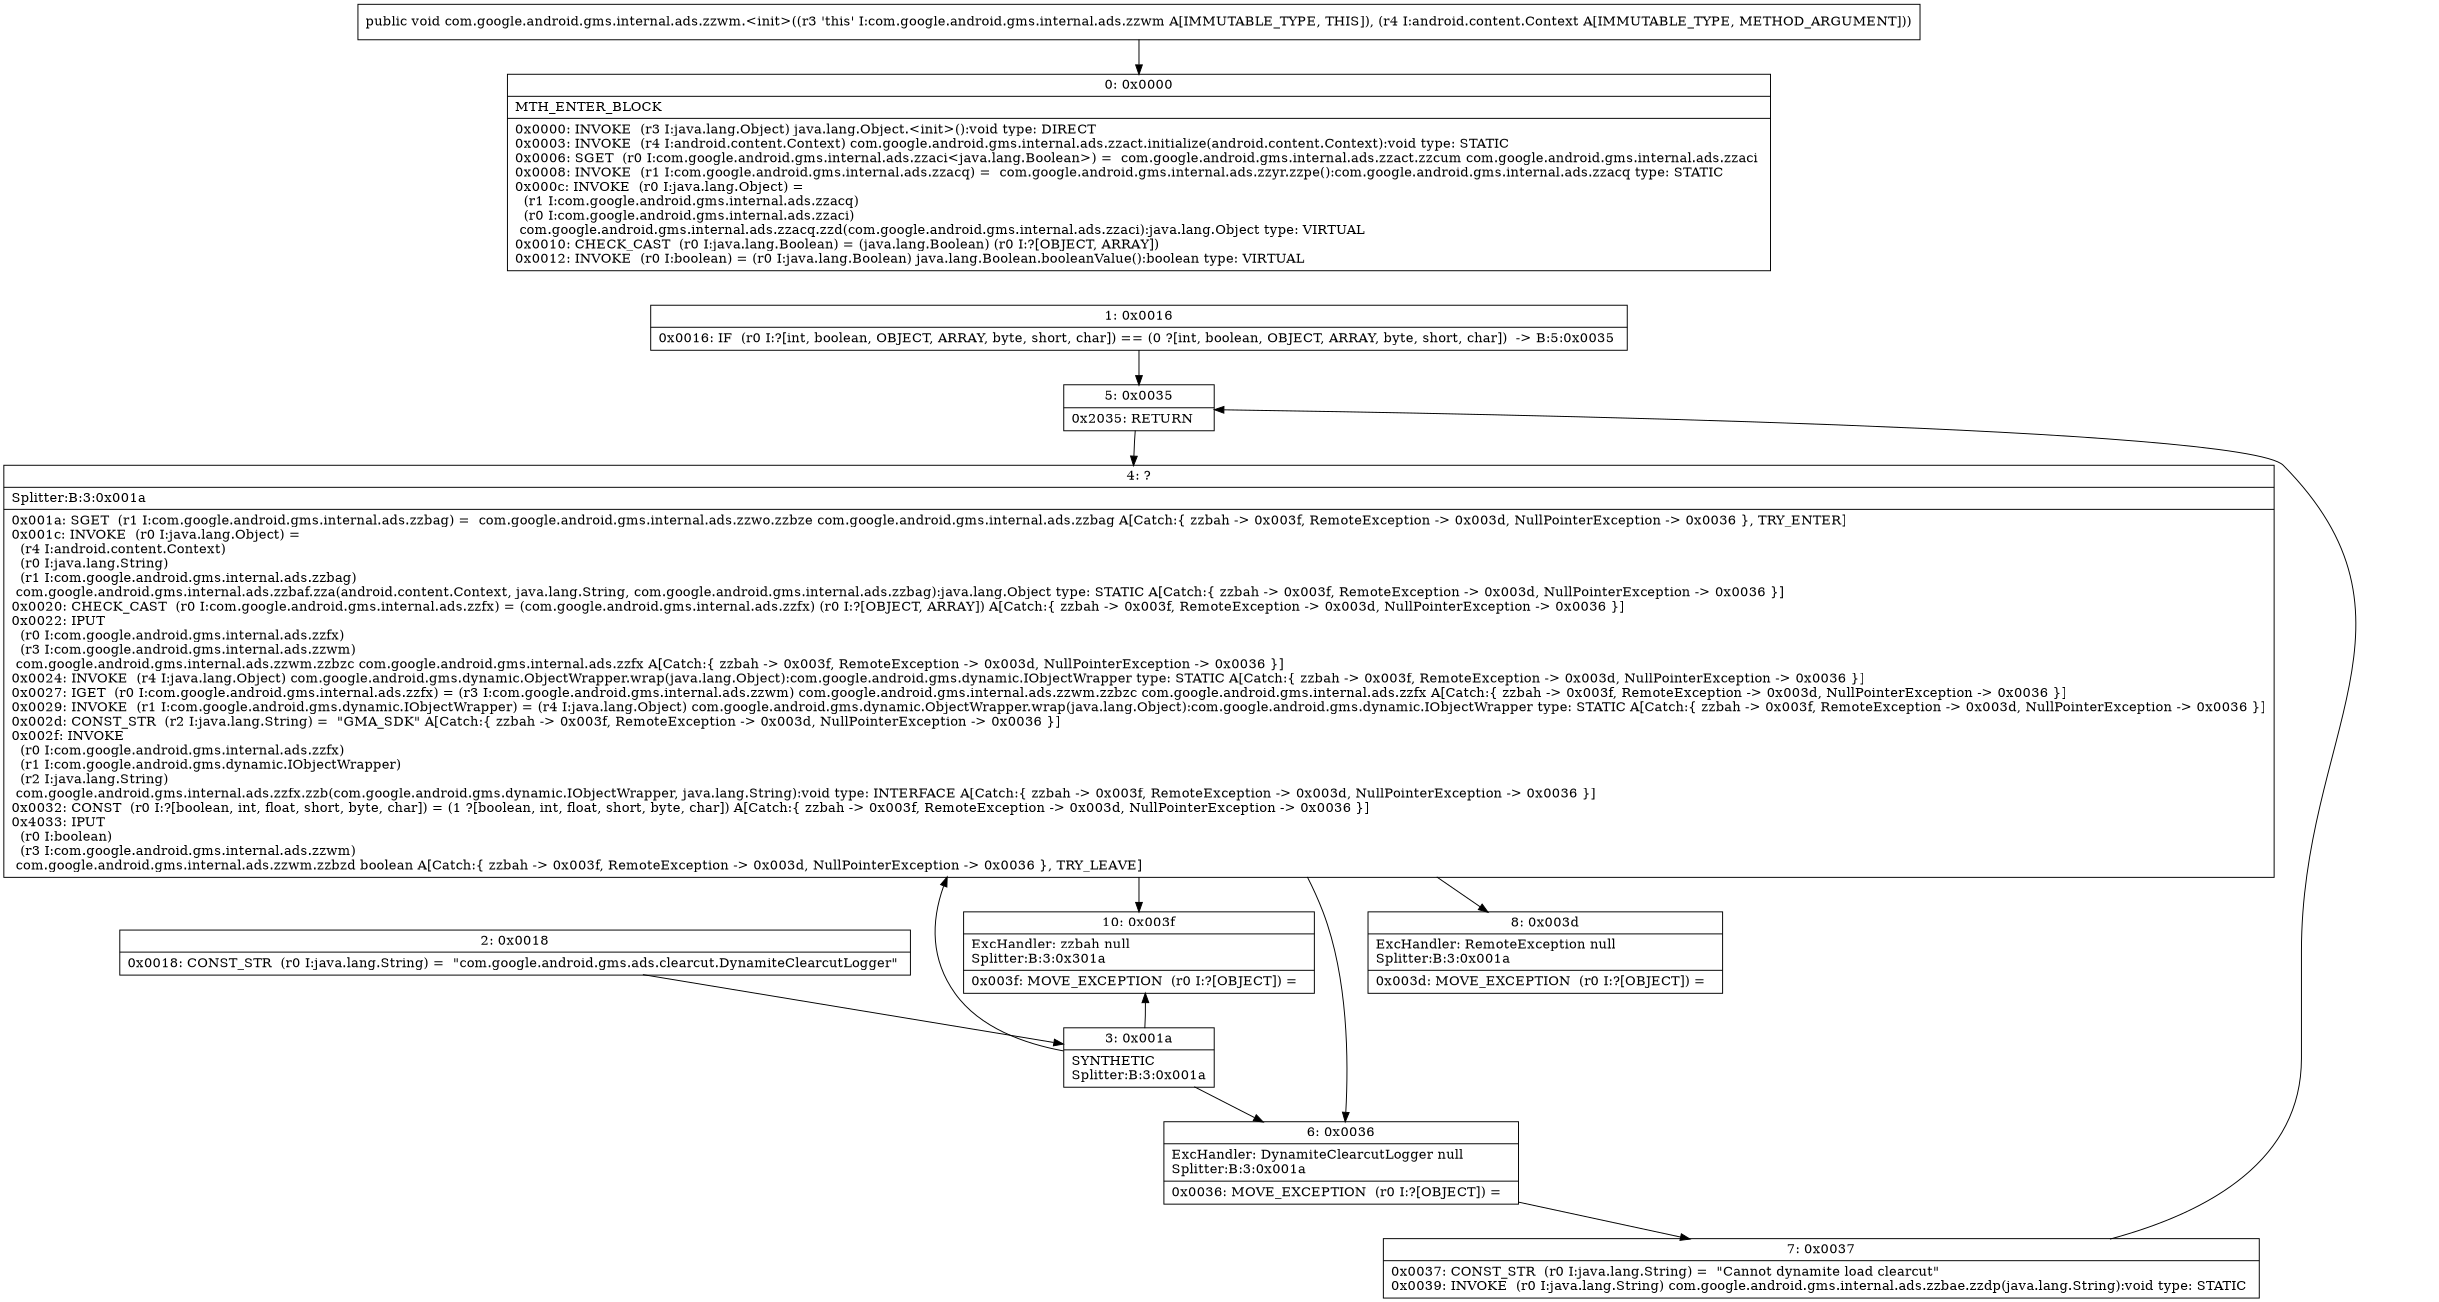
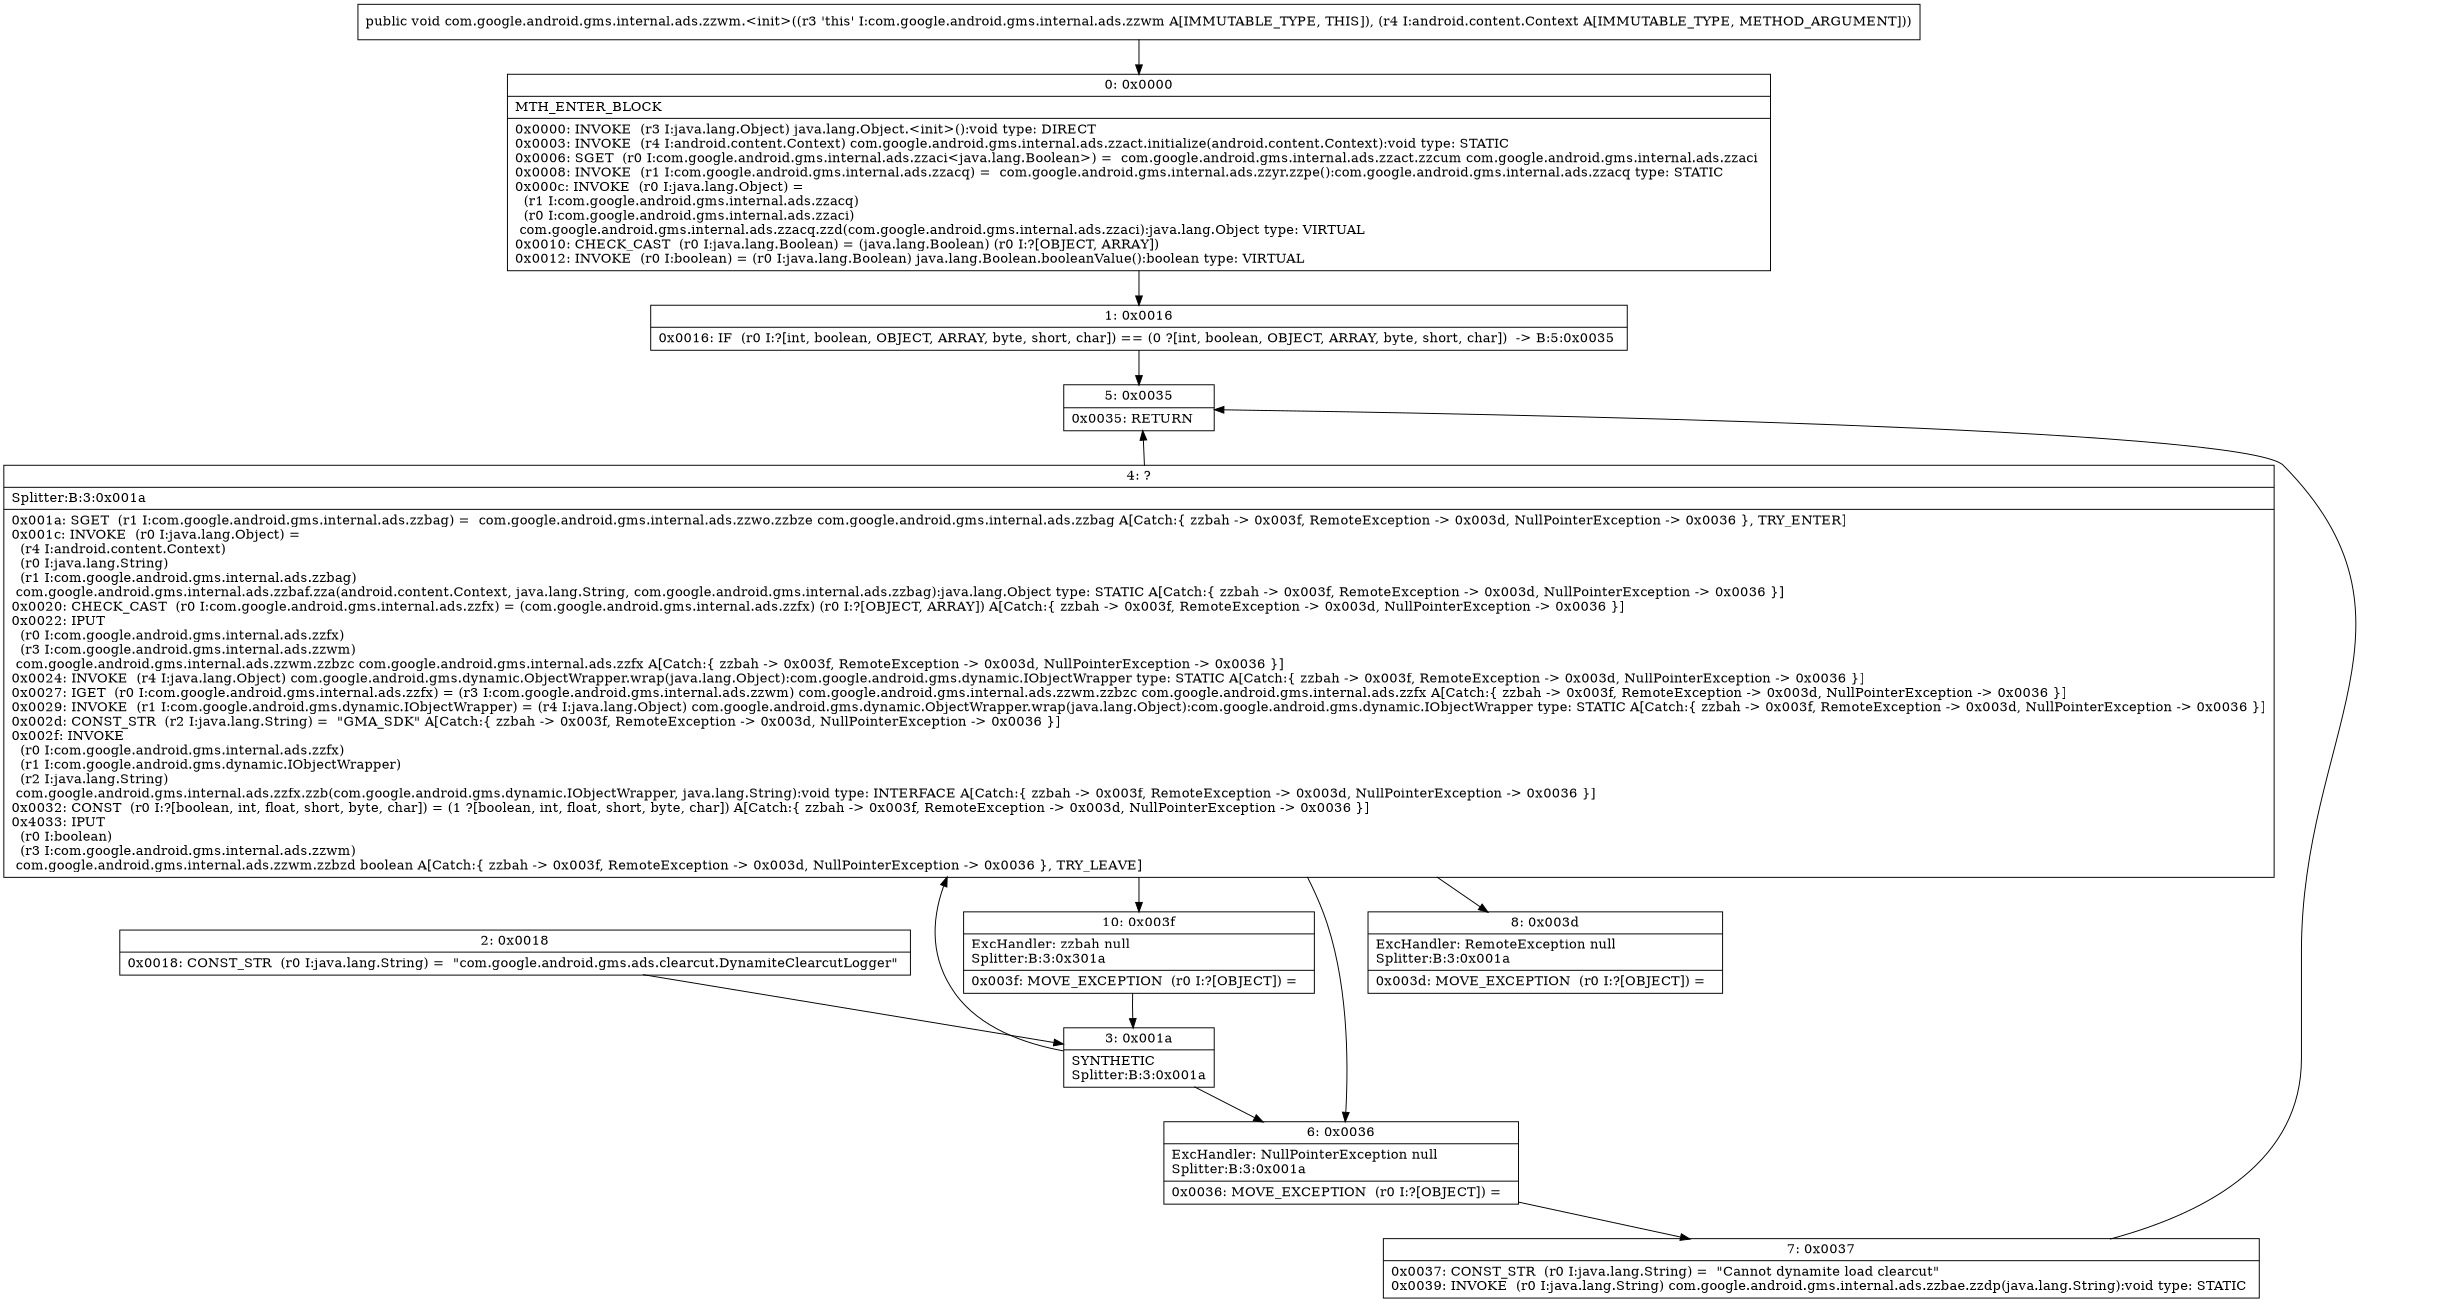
edge "0: 0x0000" -> "1: 0x0016": added
node "5: 0x0035": text "0x2035: RETURN" -> "0x0035: RETURN"
edge "5: 0x0035" -> "4: ?": reversed
edge "3: 0x001a" -> "10: 0x003f": reversed
node "6: 0x0036": text "ExcHandler: DynamiteClearcutLogger null" -> "ExcHandler: NullPointerException null"
